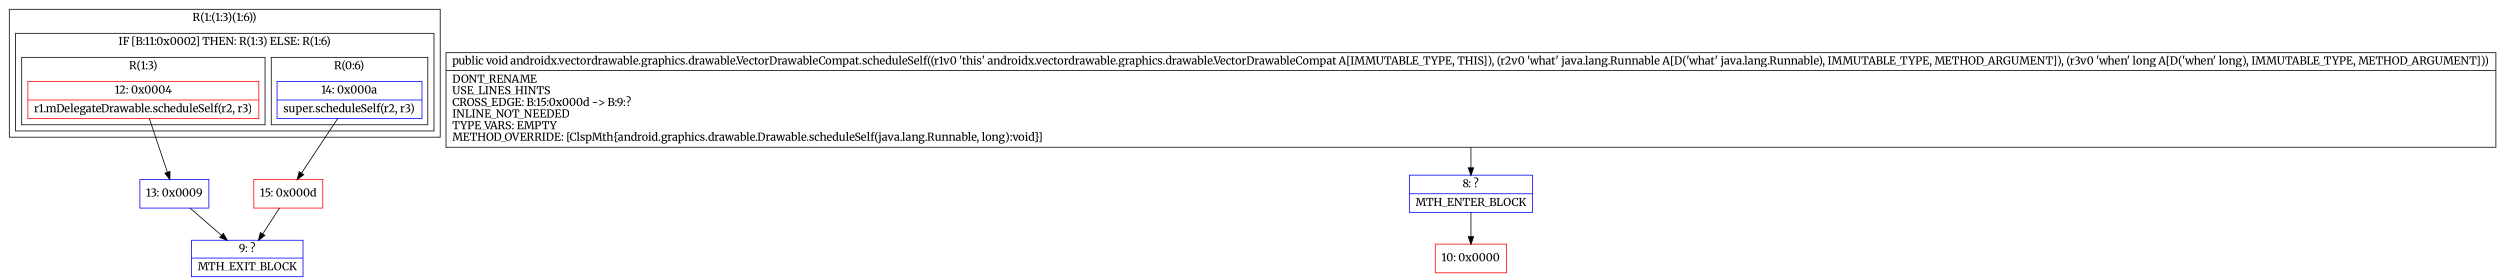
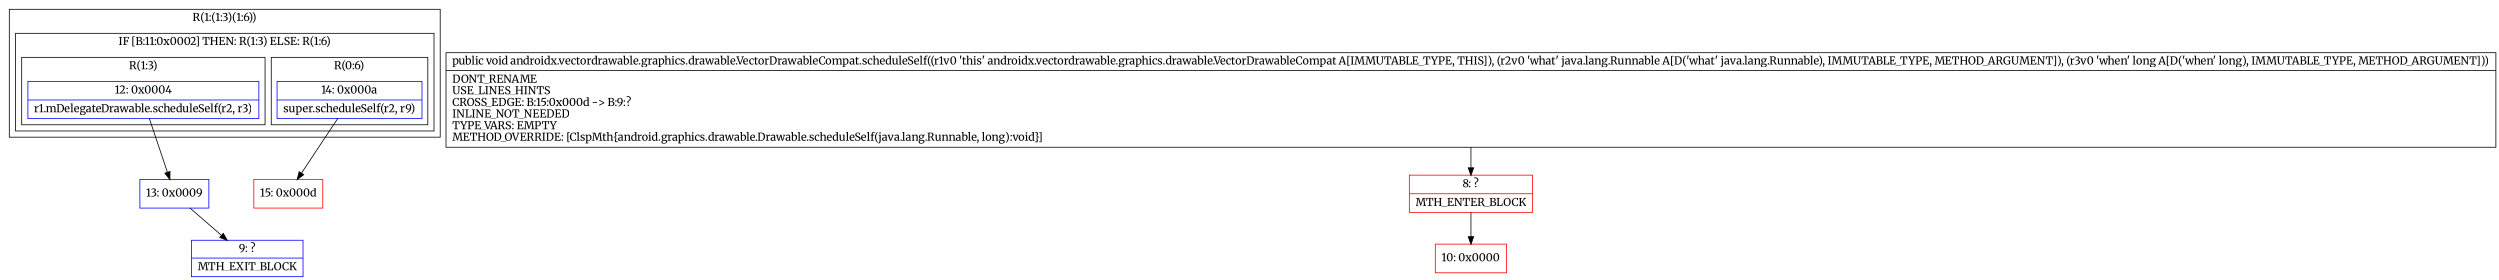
node "12: 0x0004": color red -> blue
node "14: 0x000a": text "super.scheduleSelf(r2, r3)" -> "super.scheduleSelf(r2, r9)"
node "8: ?": color blue -> red
edge "15: 0x000d" -> "9: ?": removed
